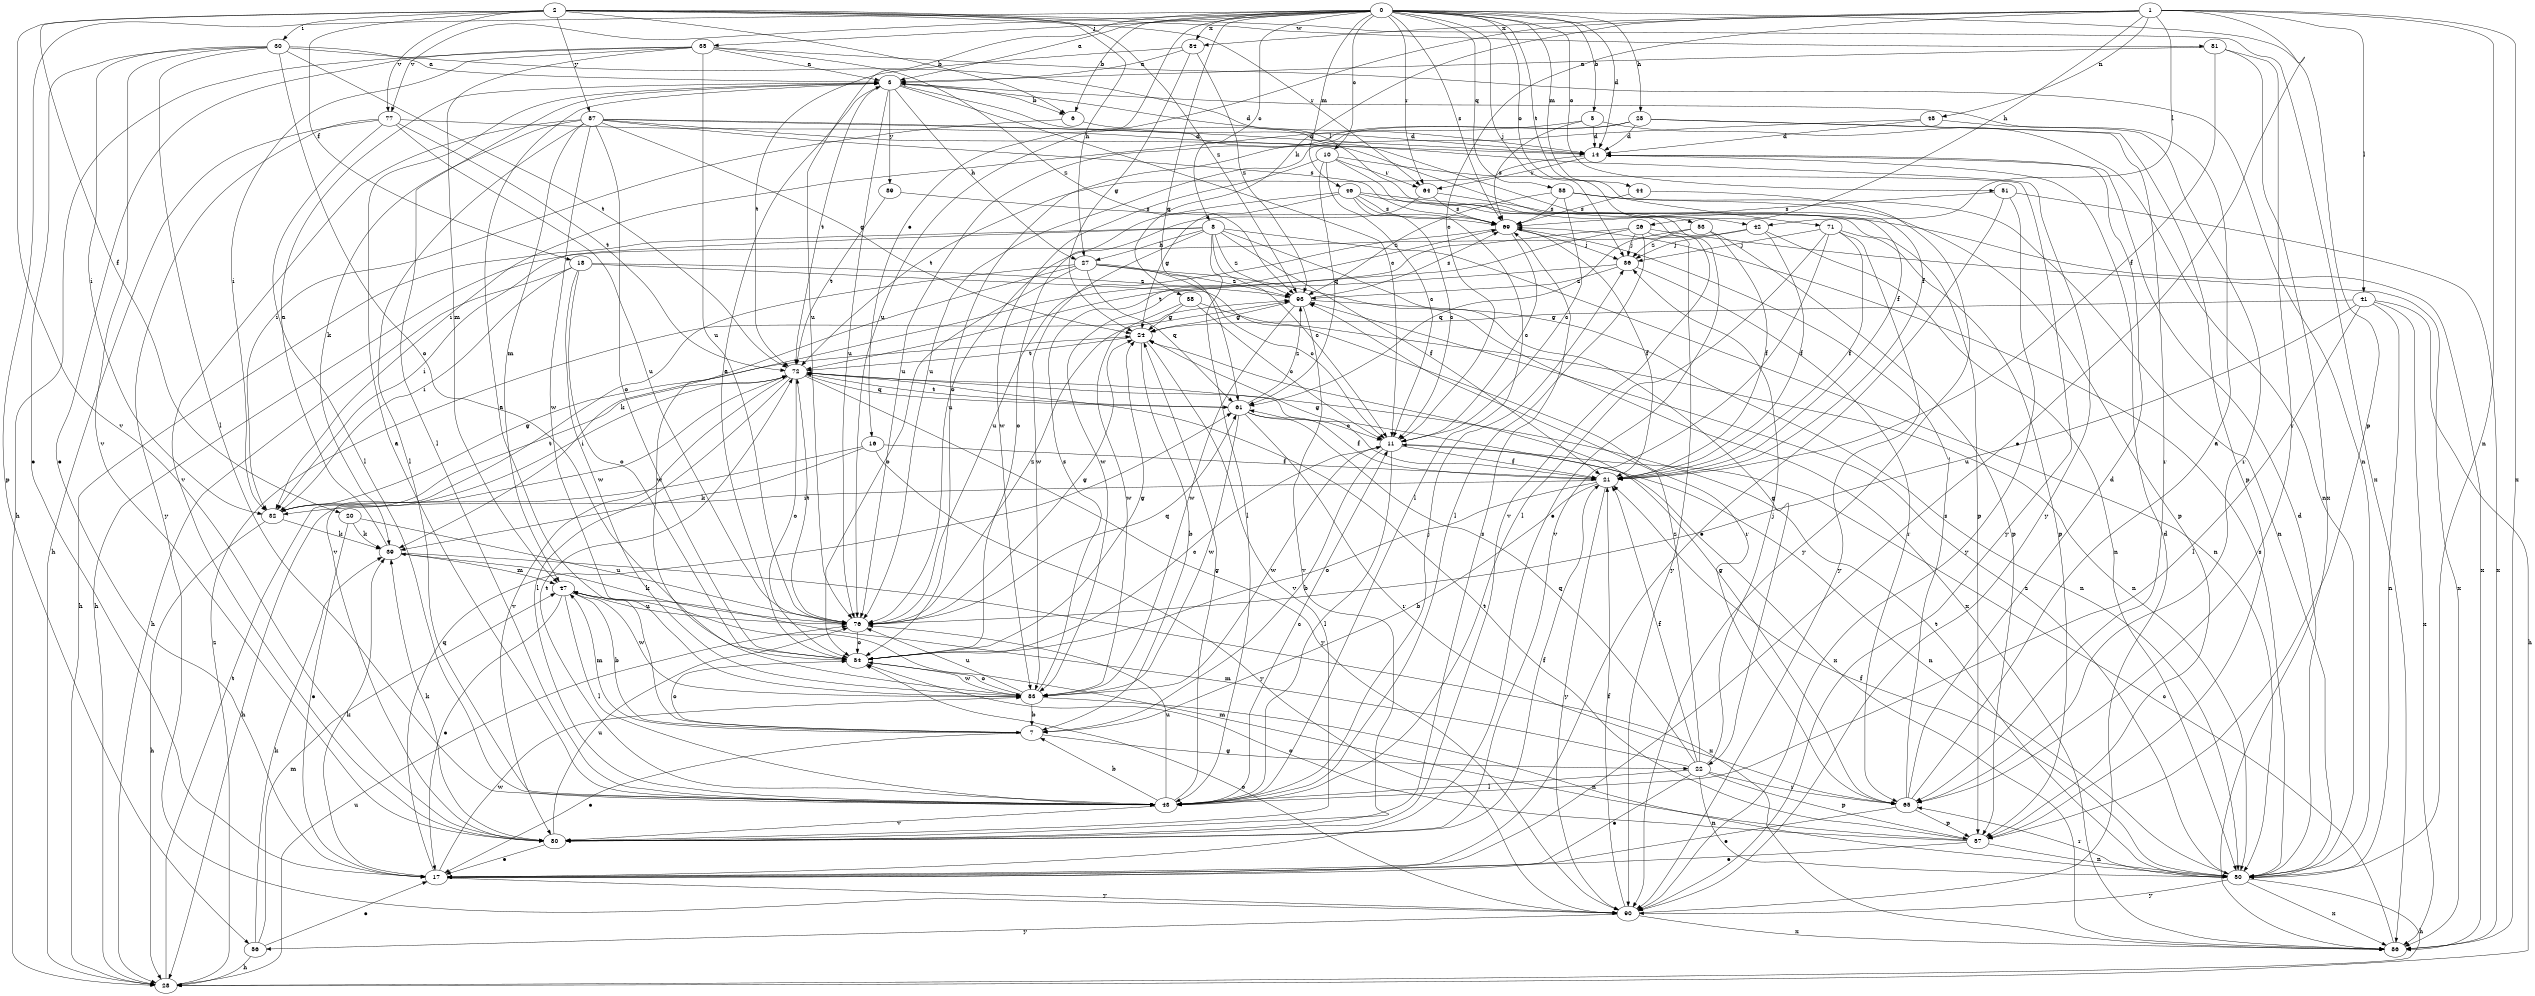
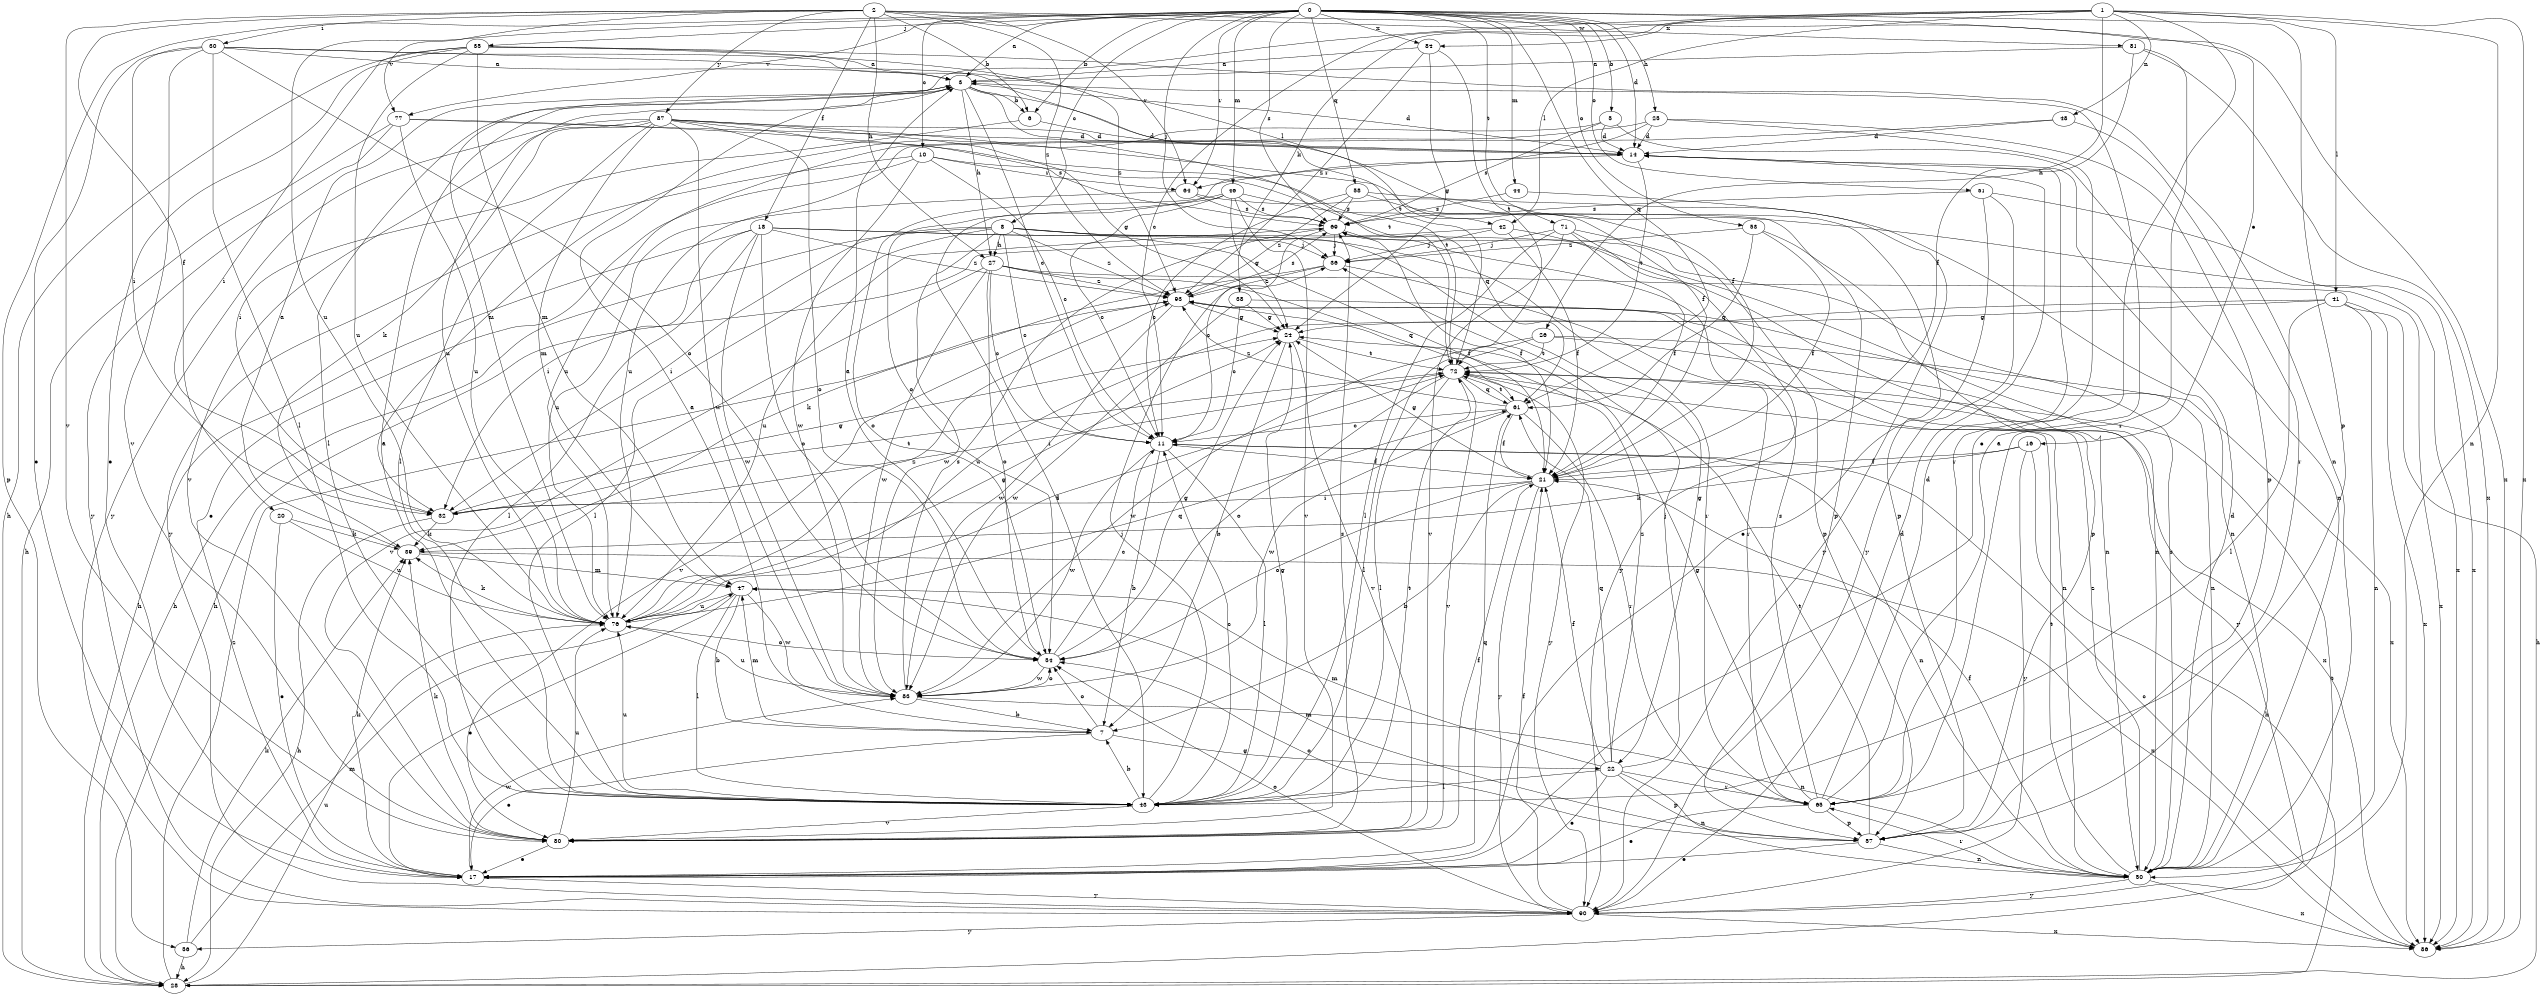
node "89": removed
edge "26" -> "36": now "18" -> "36"
edge "77" -> "43": now "18" -> "43"
edge "56" -> "17": removed, label "e"
edge "50" -> "28": removed, label "h"
